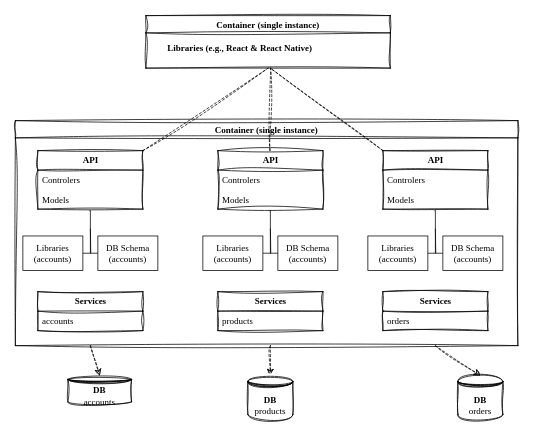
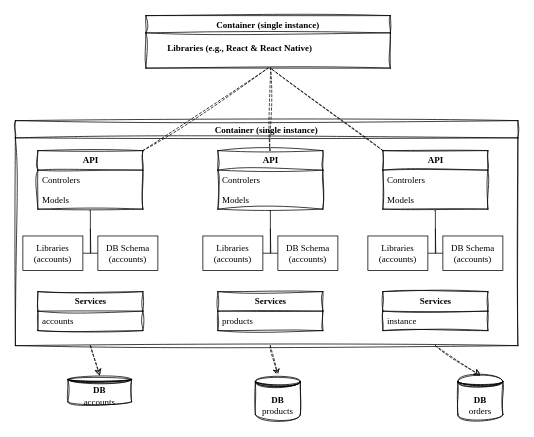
node "orders": label "orders" -> "instance"
node "DB products": moved (270, 398) -> (278, 398)
